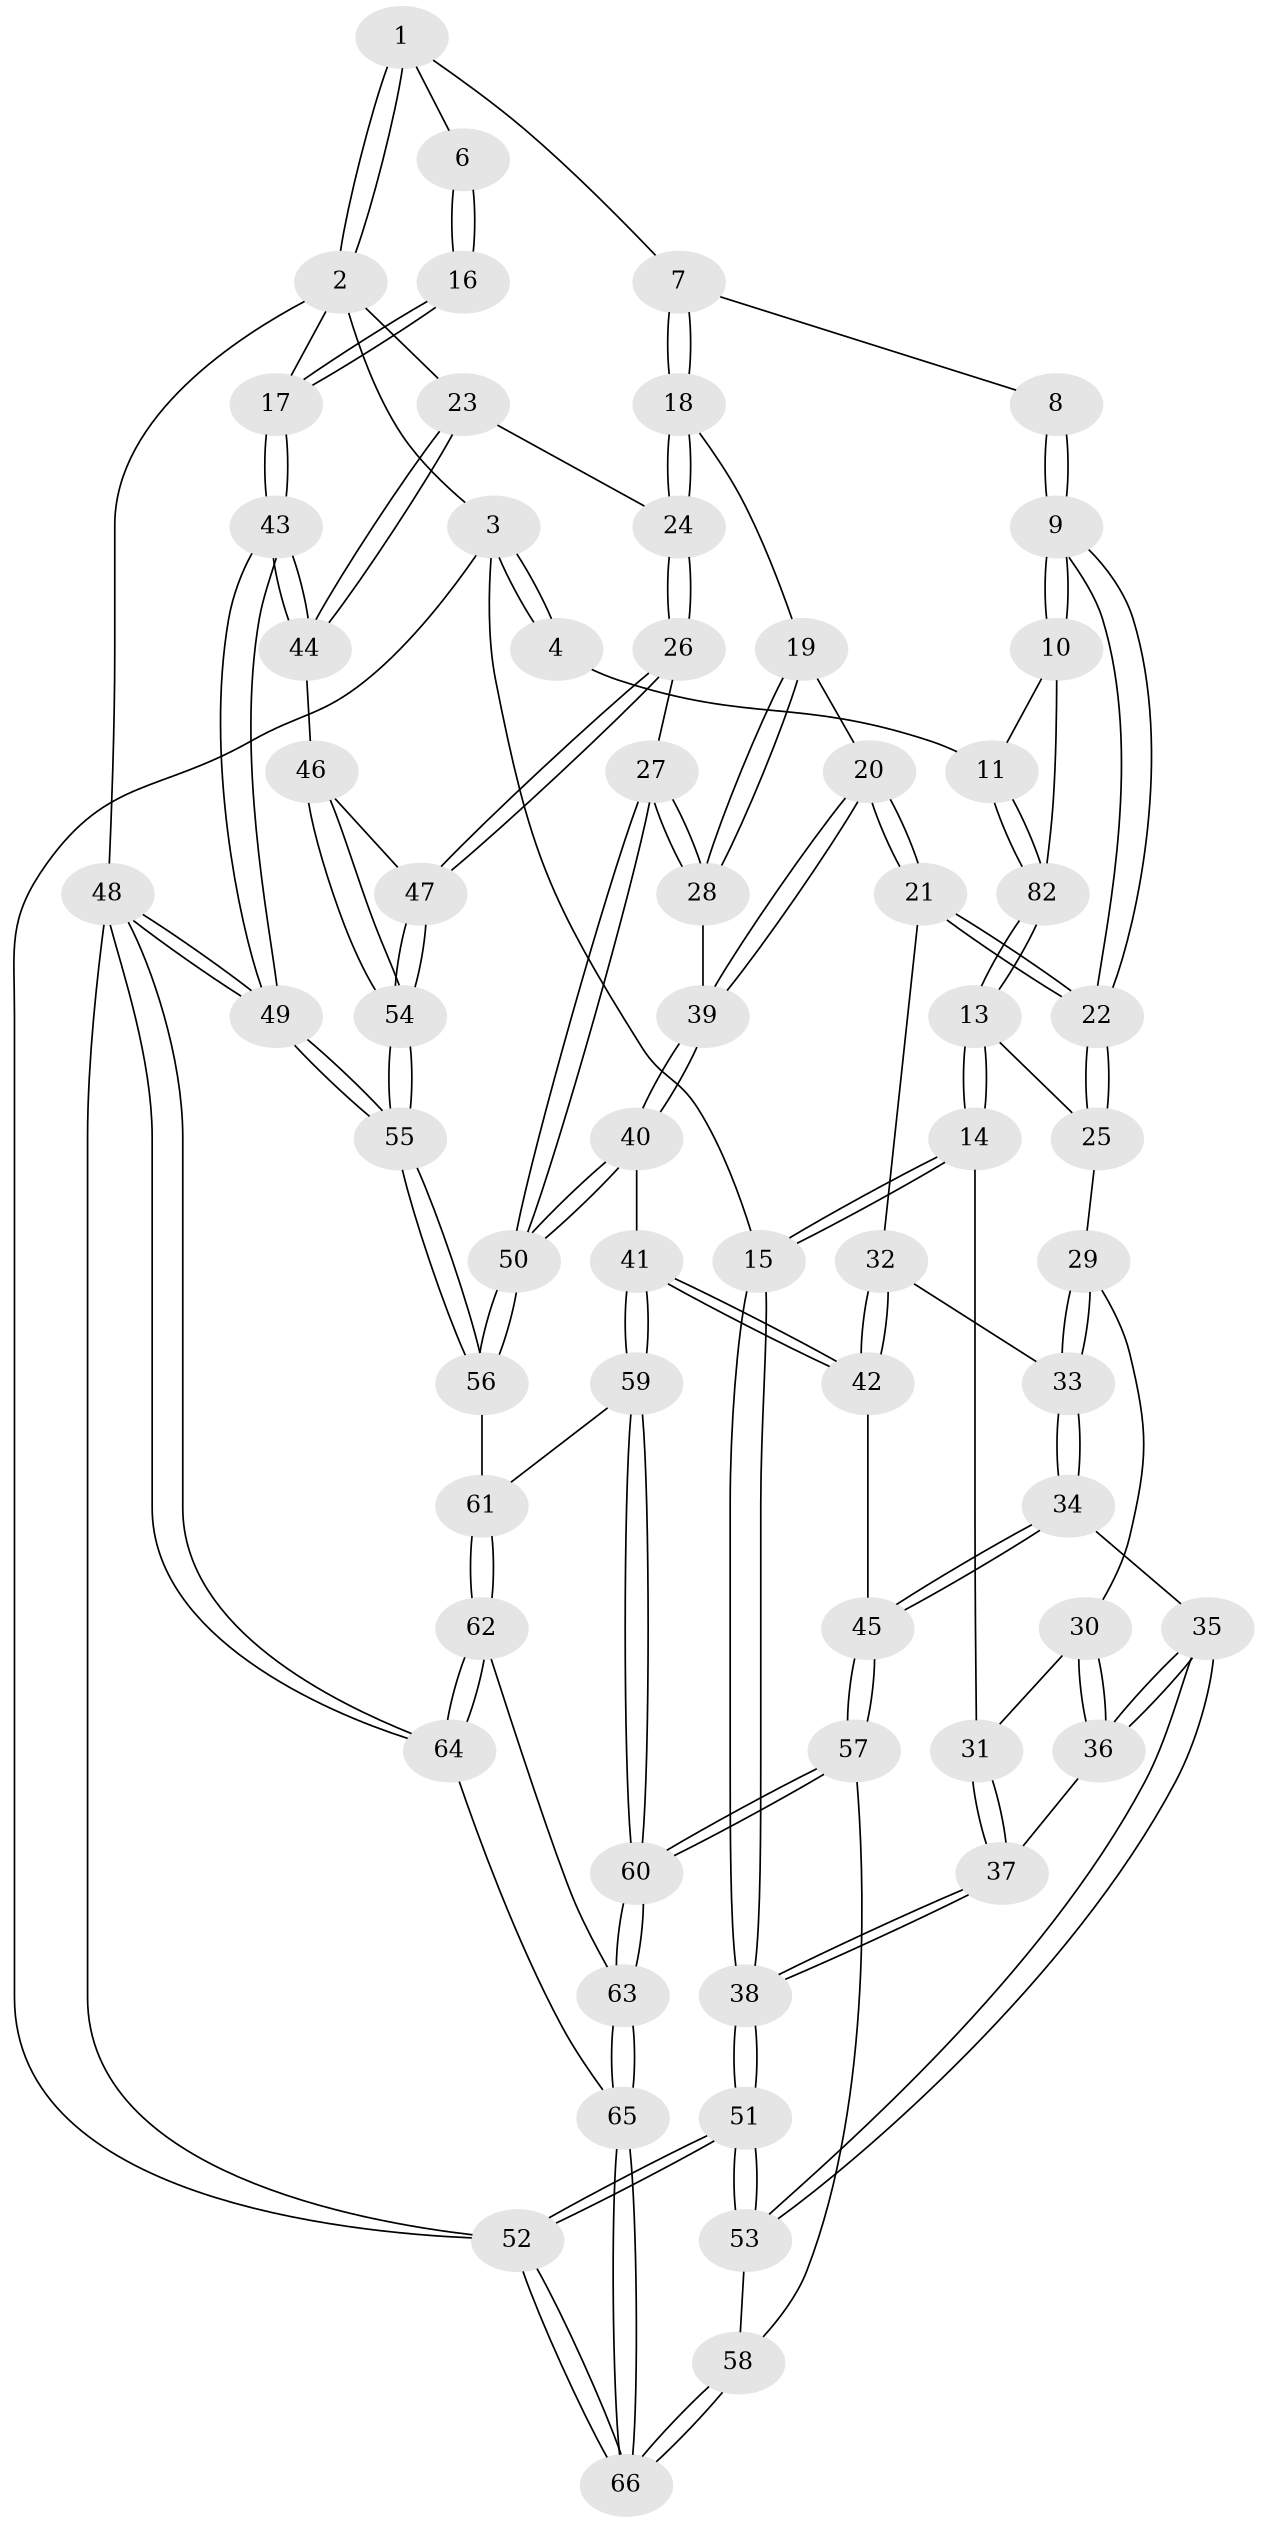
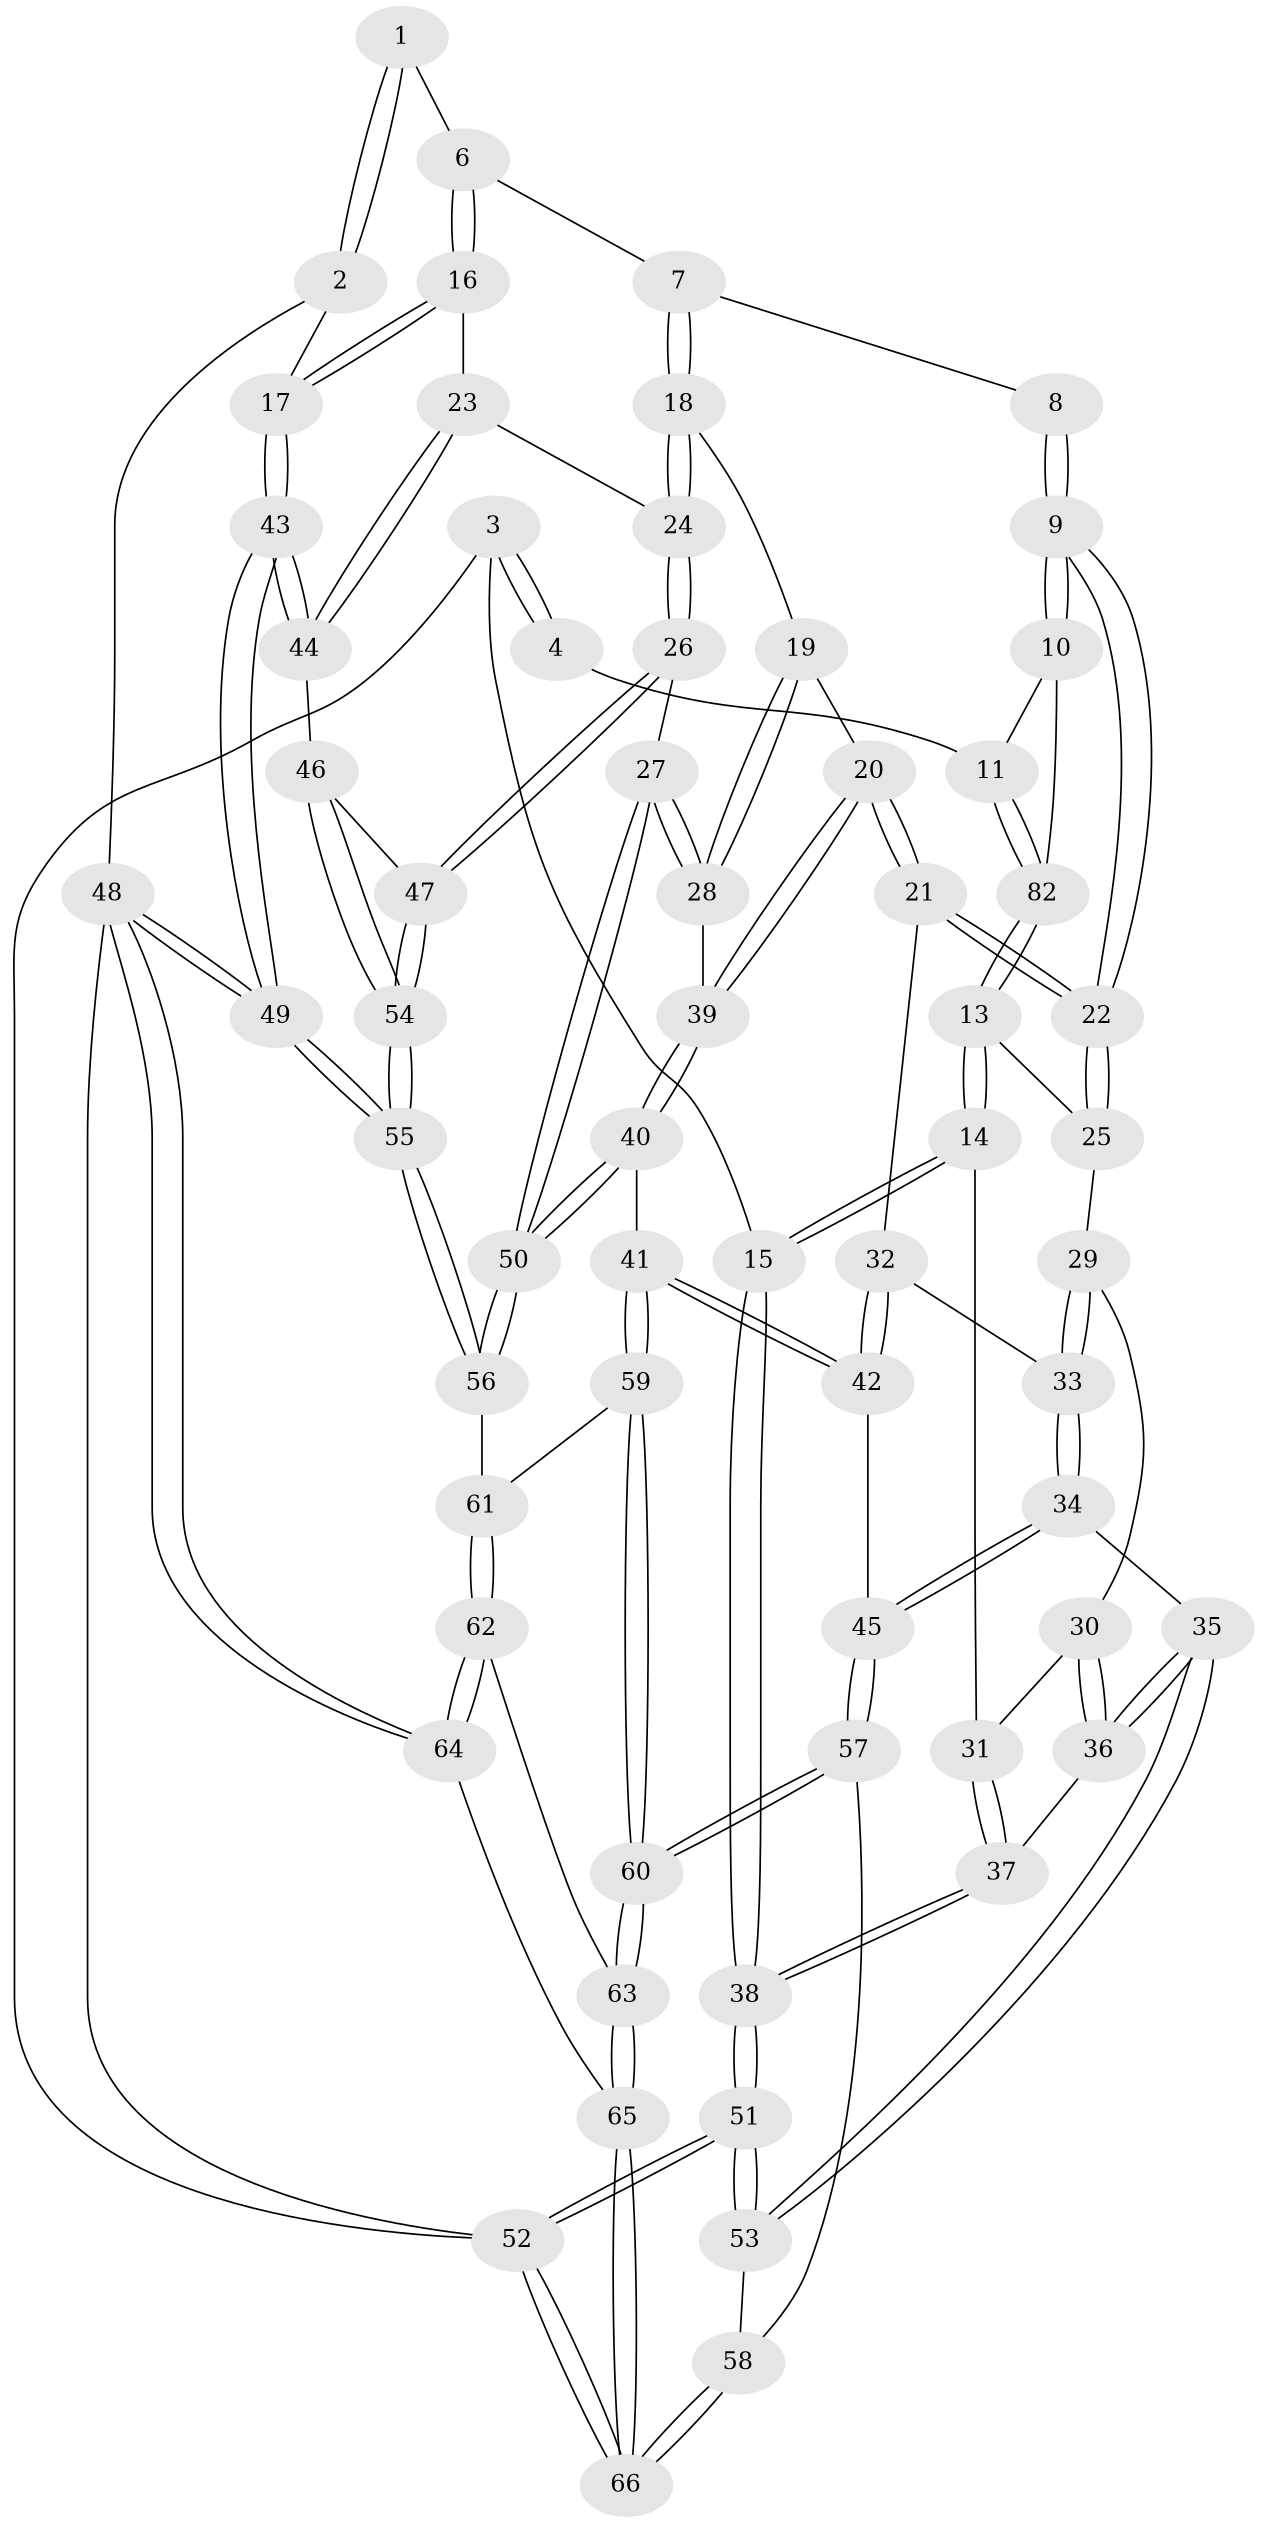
edge "1" -- "7": now "6" -- "7"
edge "2" -- "23": now "16" -- "23"
edge "2" -- "3": removed
